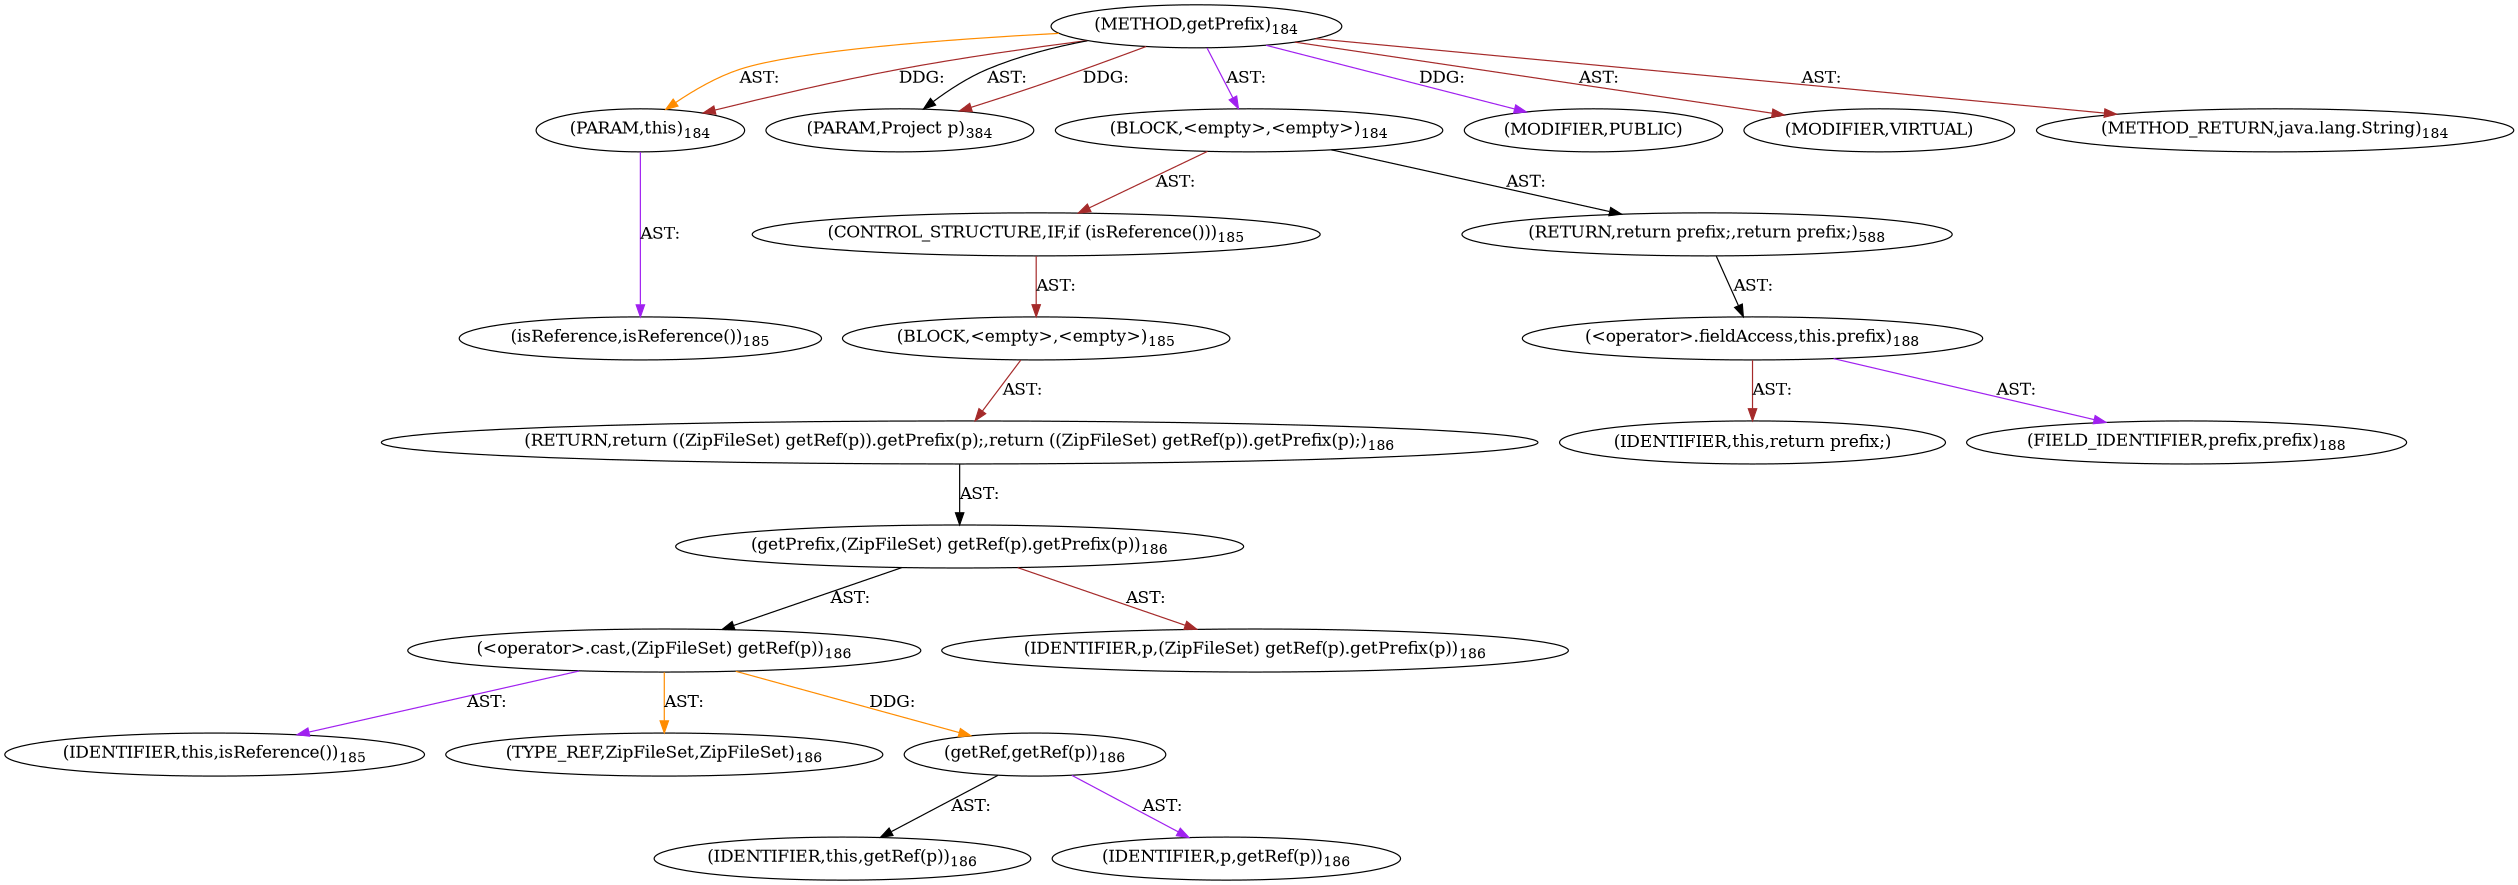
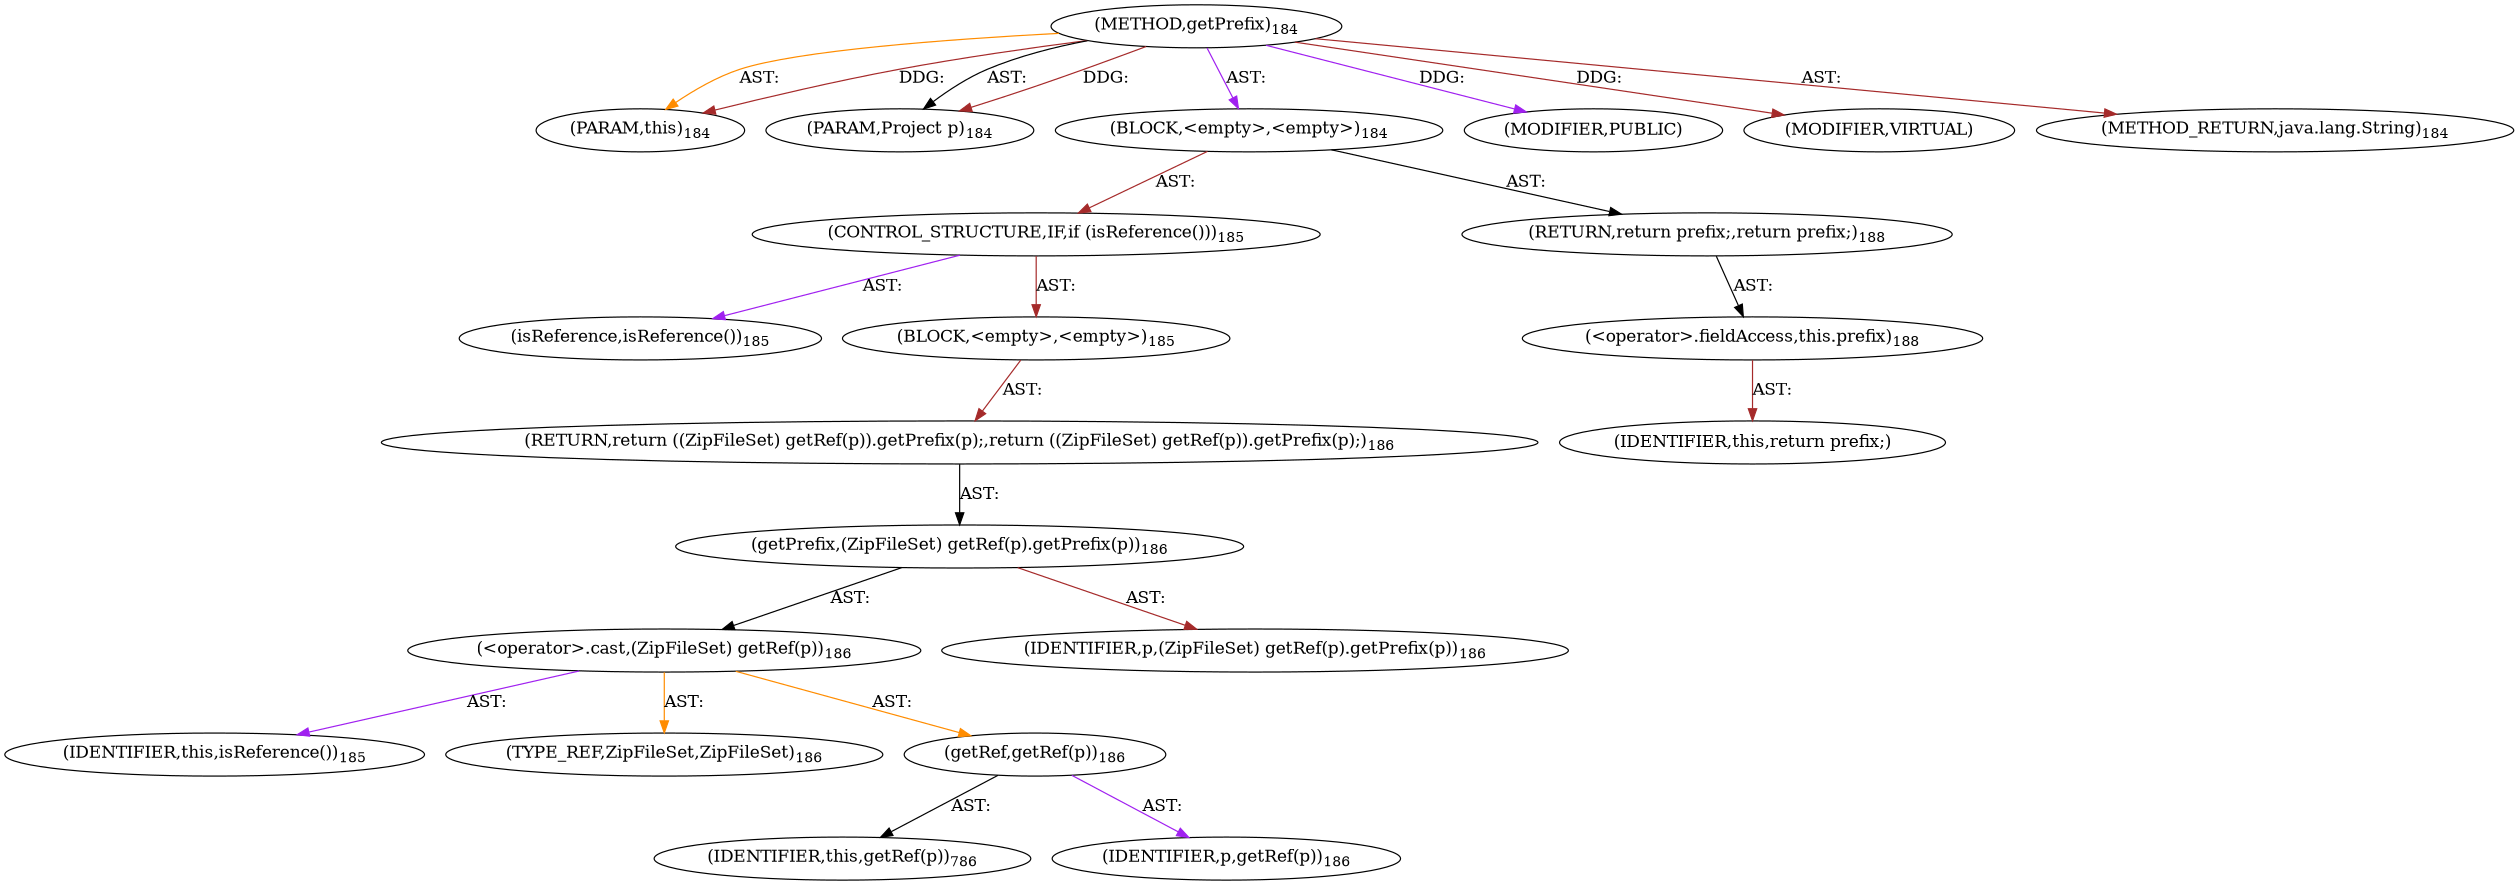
edge "(METHOD,getPrefix)" -> "(MODIFIER,VIRTUAL)": label "AST: " -> "DDG: "
node "(PARAM,Project p)": text "384" -> "184"
edge "(PARAM,this)" -> "(isReference,isReference())": now "(CONTROL_STRUCTURE,IF,if (isReference()))" -> "(isReference,isReference())"
node "(RETURN,return prefix;,return prefix;)": text "588" -> "188"
node "(FIELD_IDENTIFIER,prefix,prefix)": removed
edge "(<operator>.cast,(ZipFileSet) getRef(p))" -> "(getRef,getRef(p))": label "DDG: " -> "AST: "
node "(IDENTIFIER,this,getRef(p))": text "186" -> "786"
